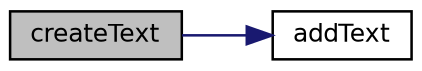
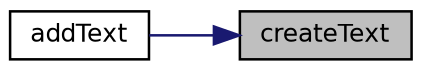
edge "createText" -> "addText": reversed
